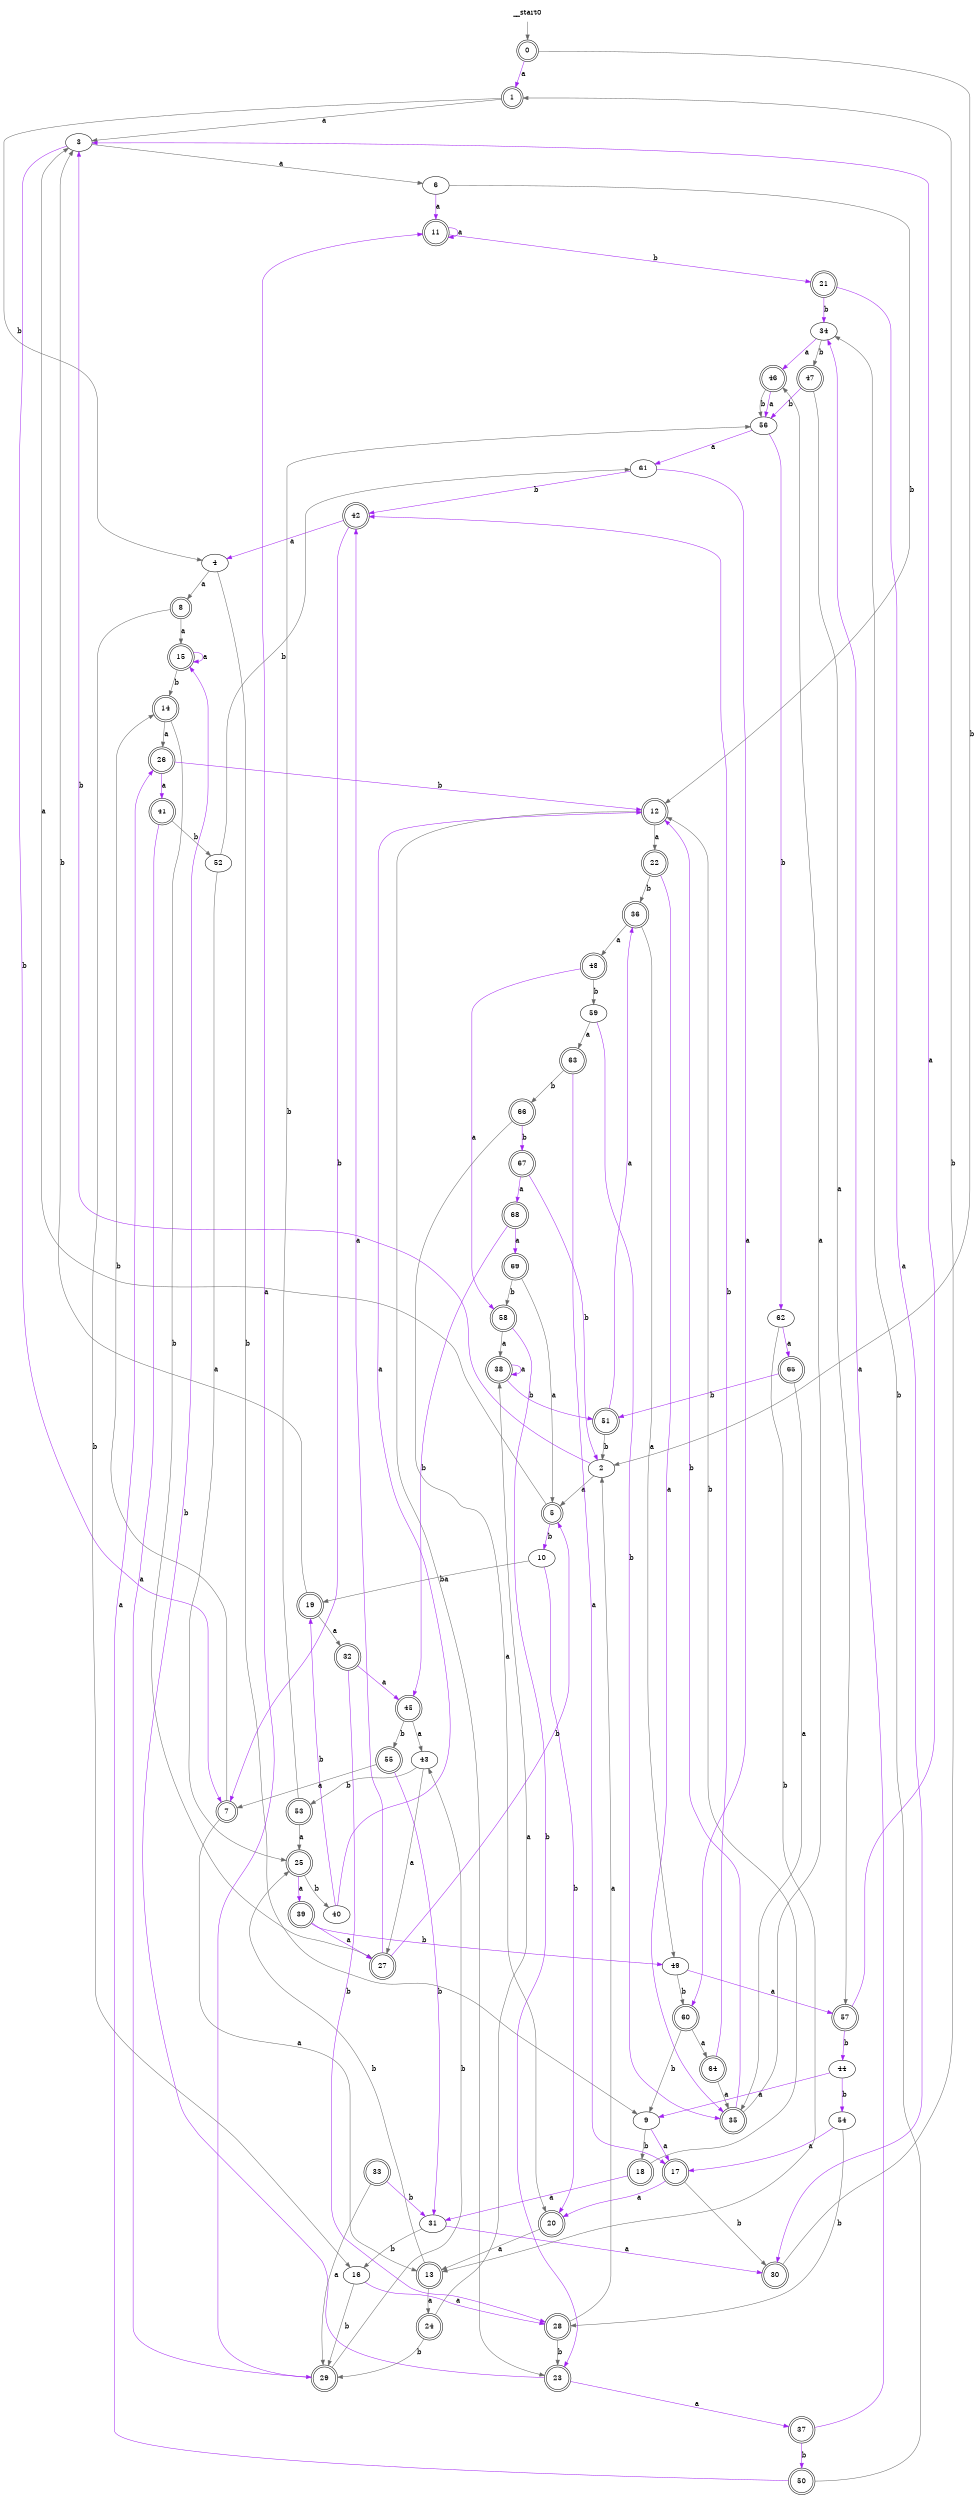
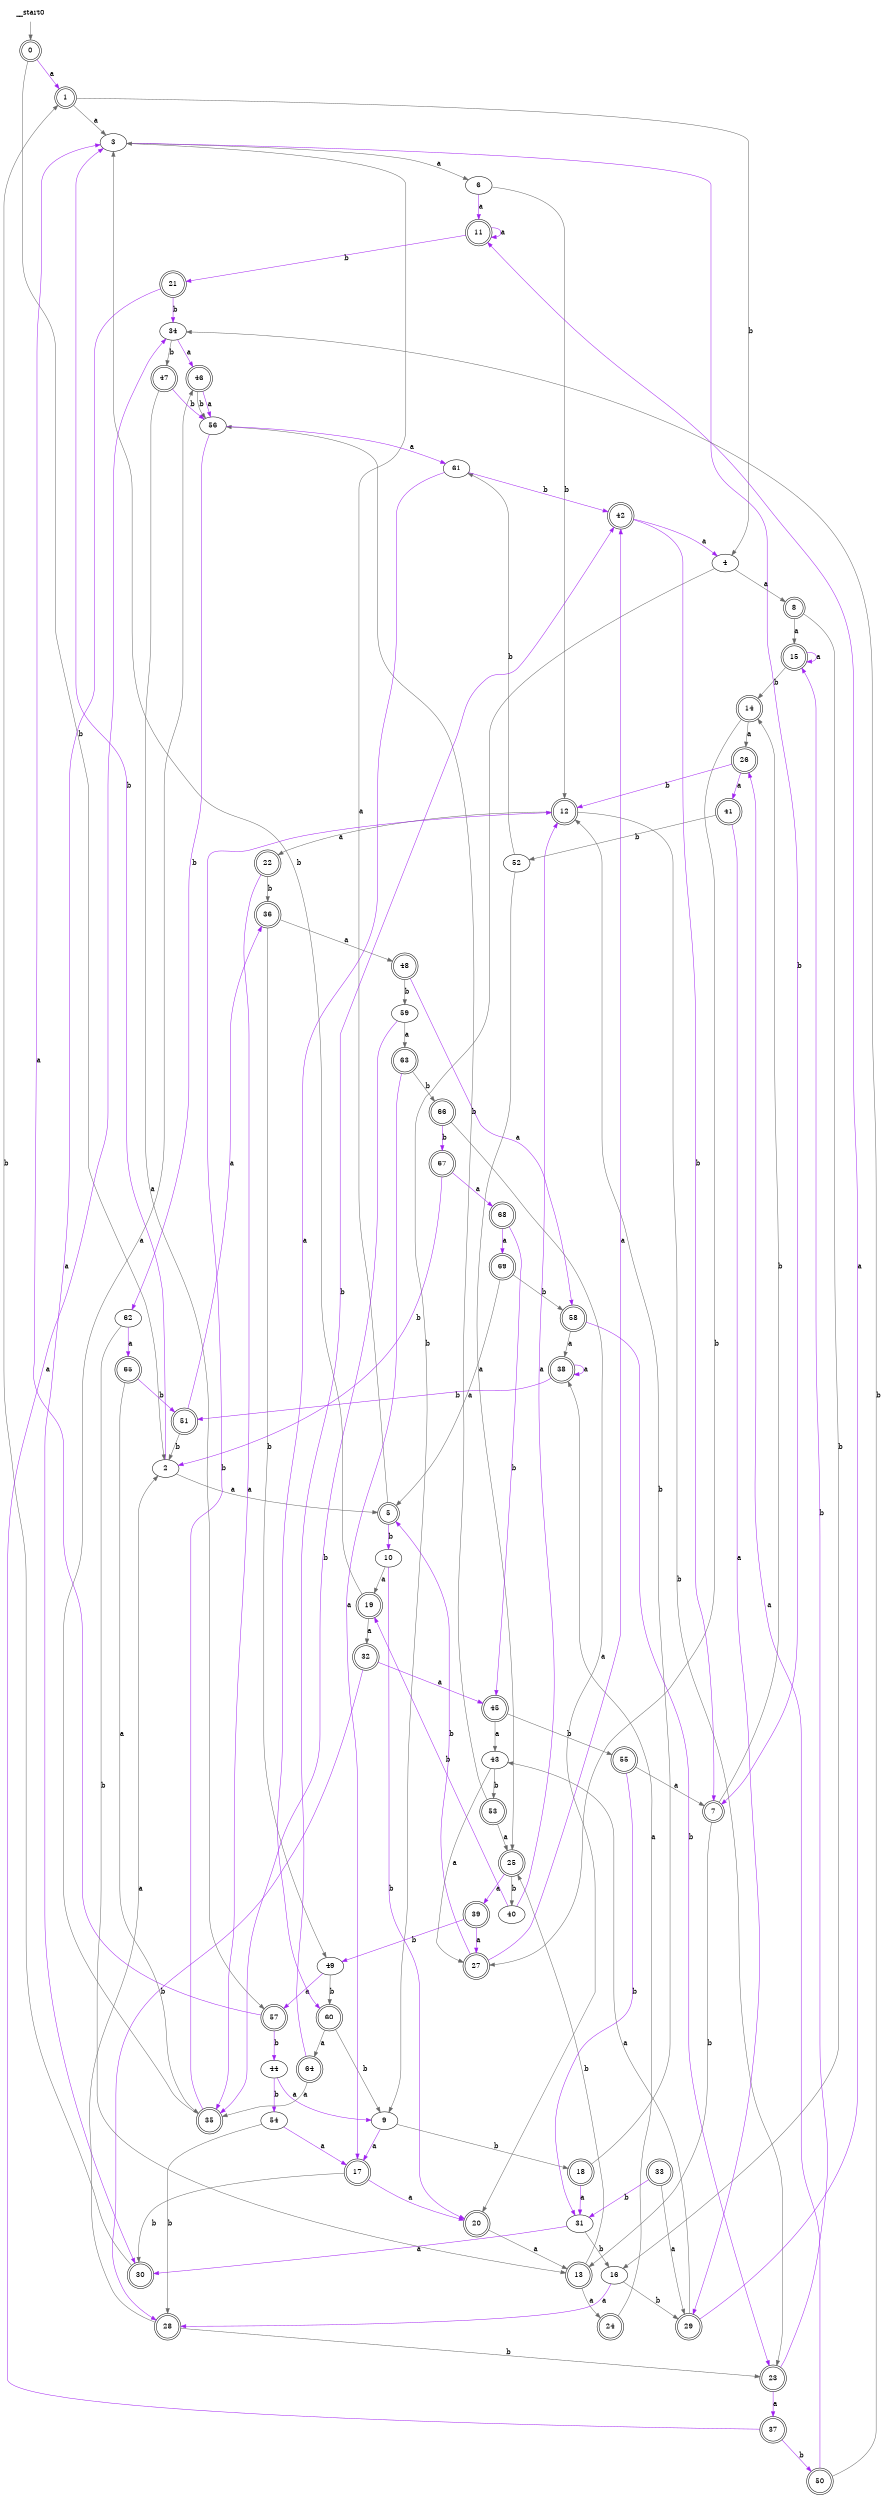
edge "36" -> "49": label "a" -> "b"
edge "7" -> "13": label "a" -> "b"
edge "29" -> "43": label "b" -> "a"
edge "24" -> "29": removed, label "b"
